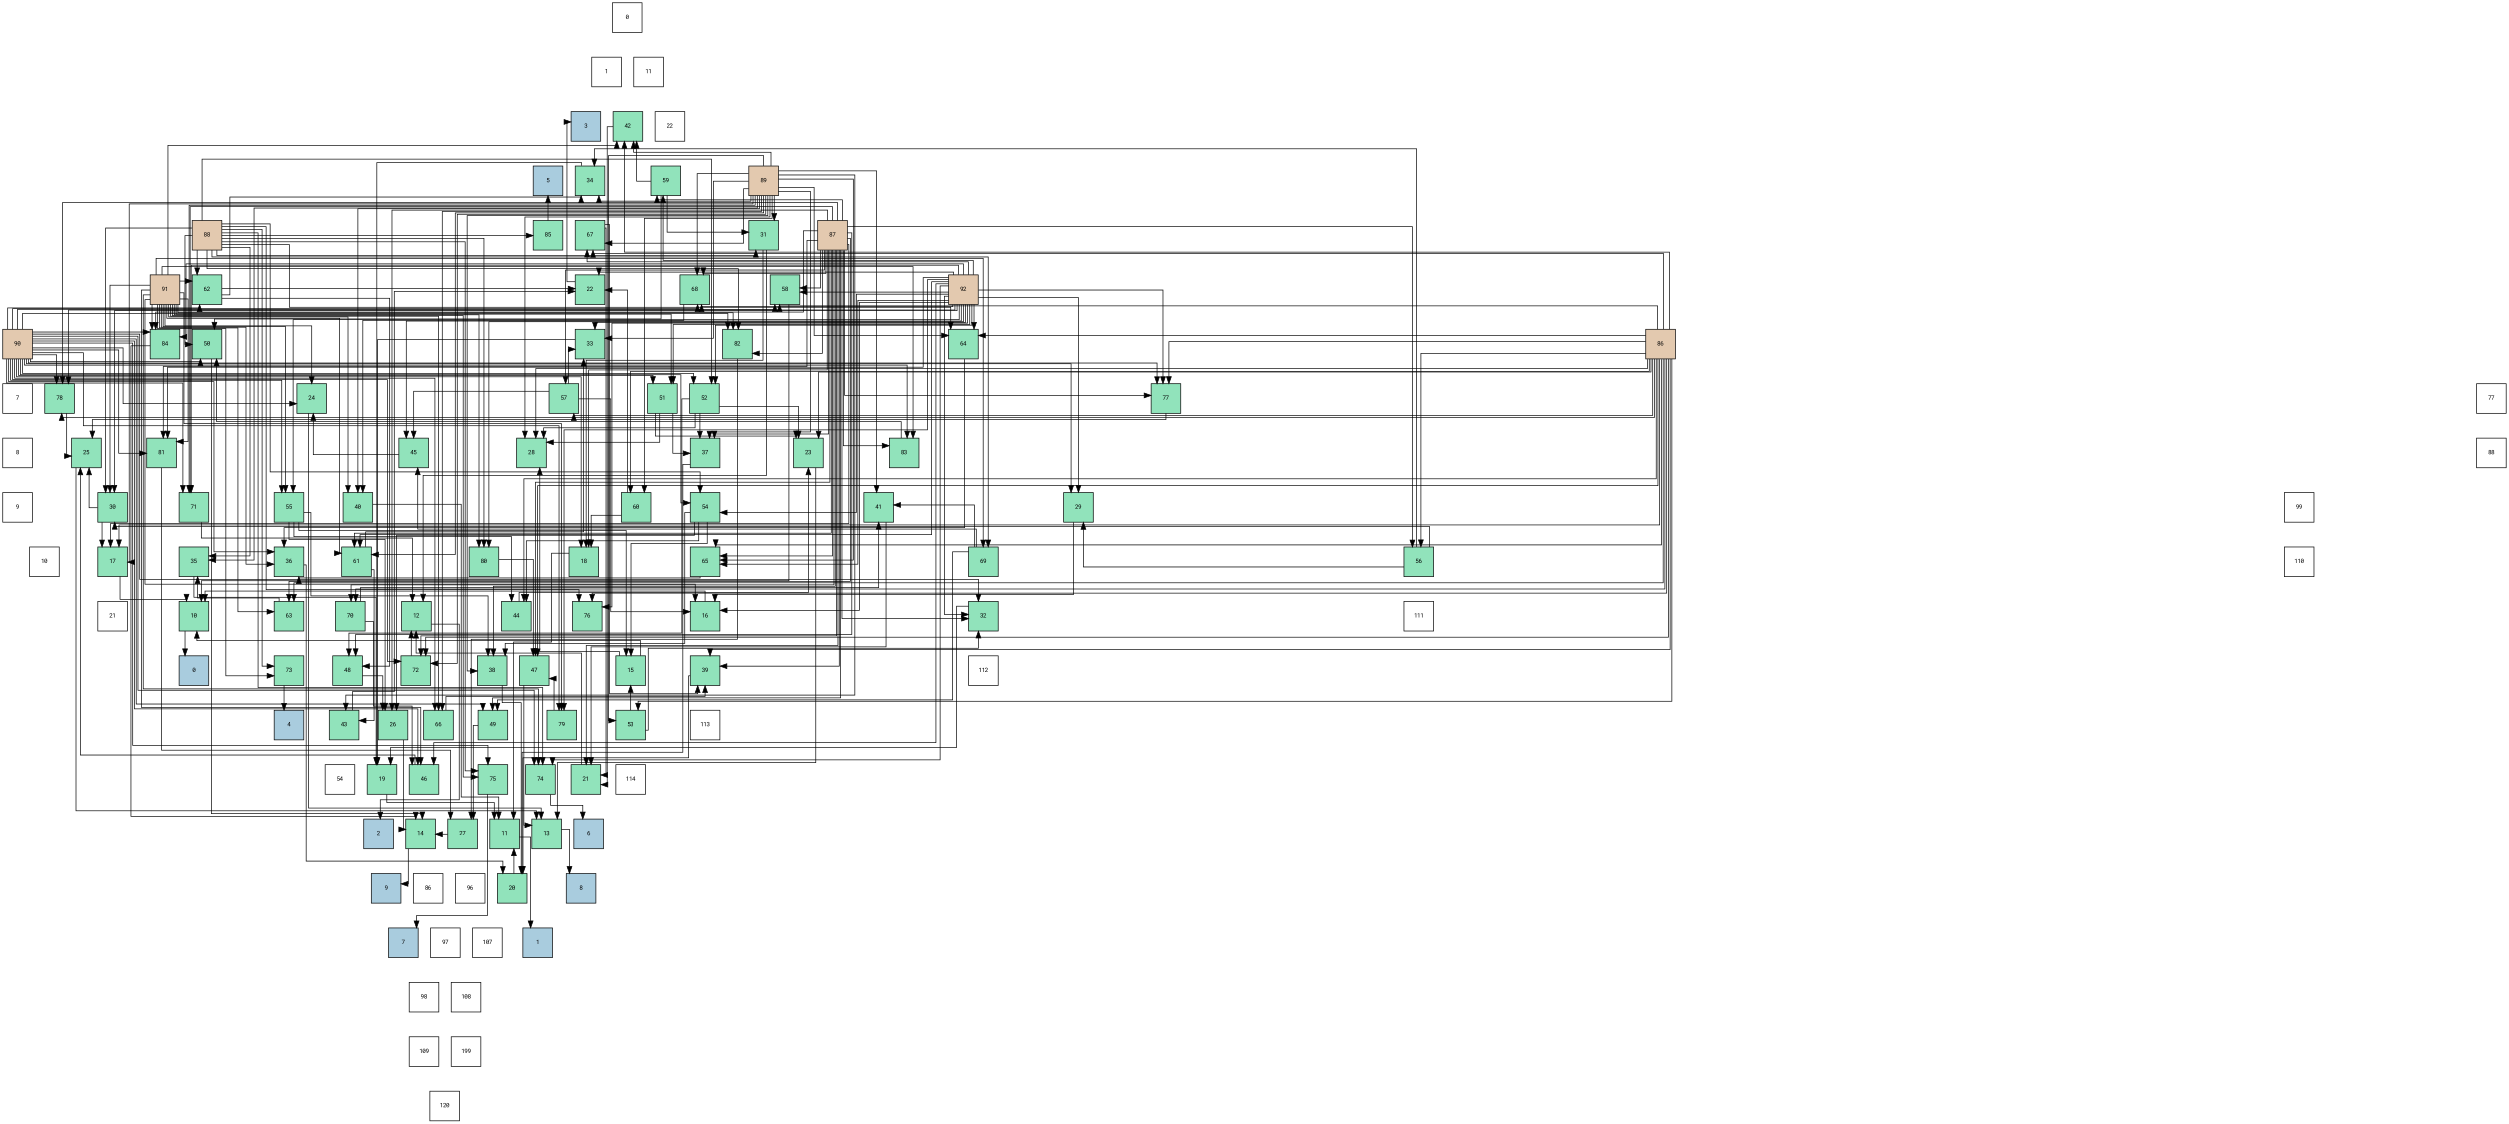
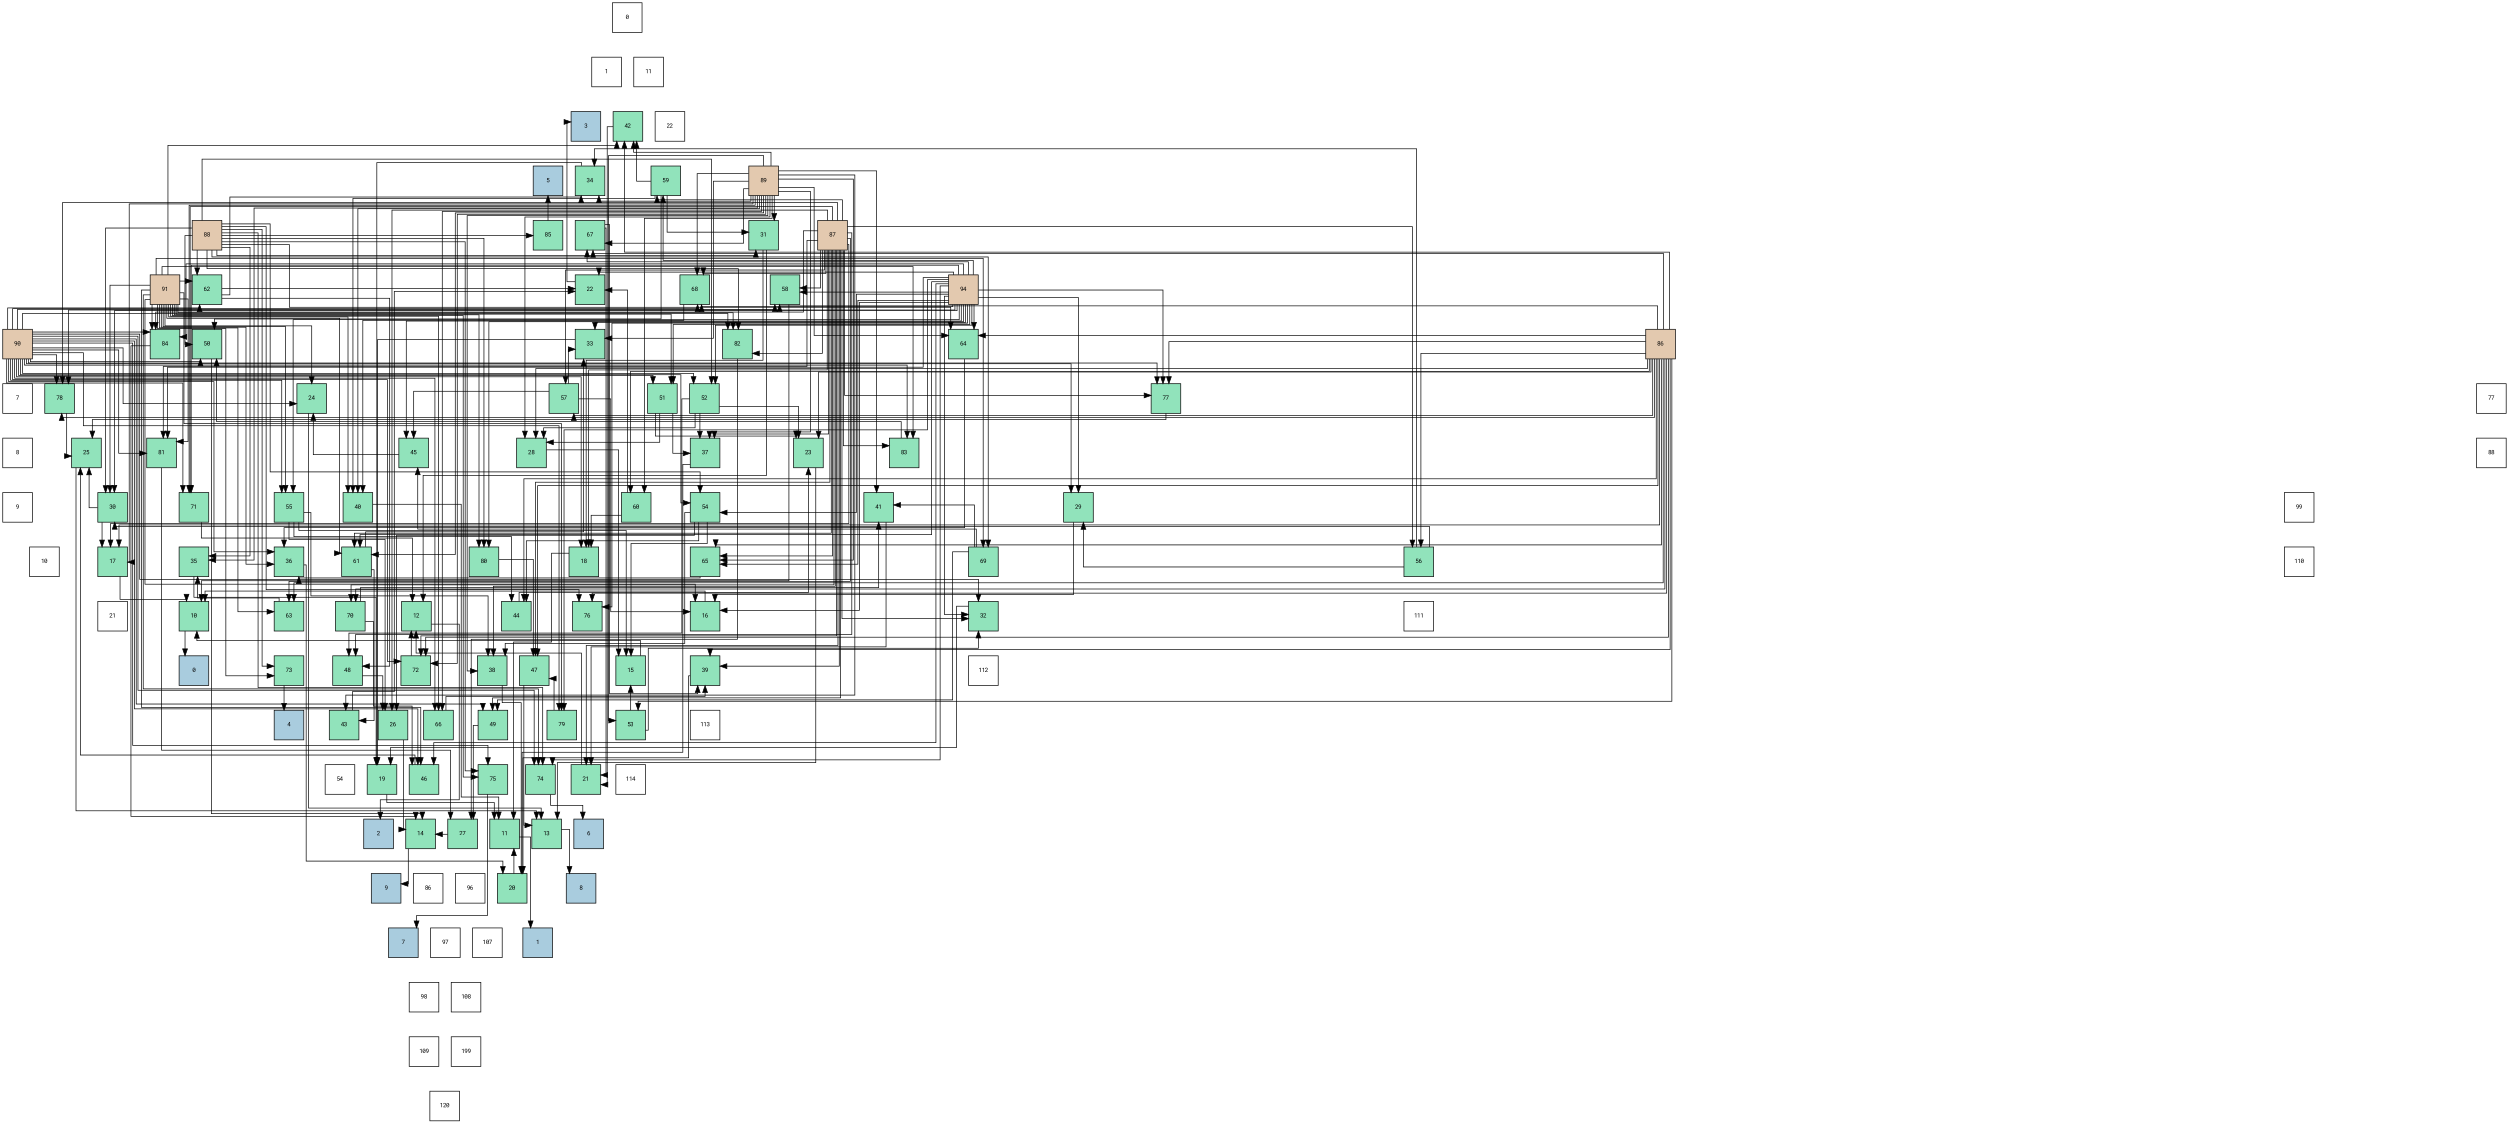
edge "59" -> "40": added
node "92": label "92" -> "94"
edge "15" -> "28": reversed
